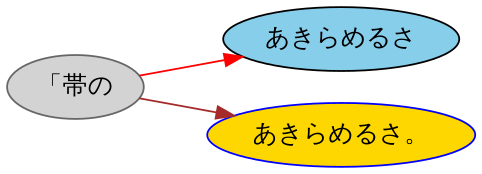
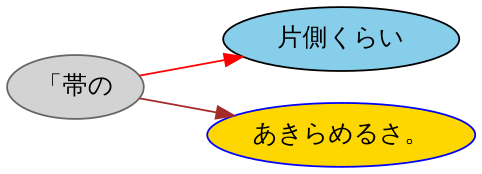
node "あきらめるさ": label "あきらめるさ" -> "片側くらい"
